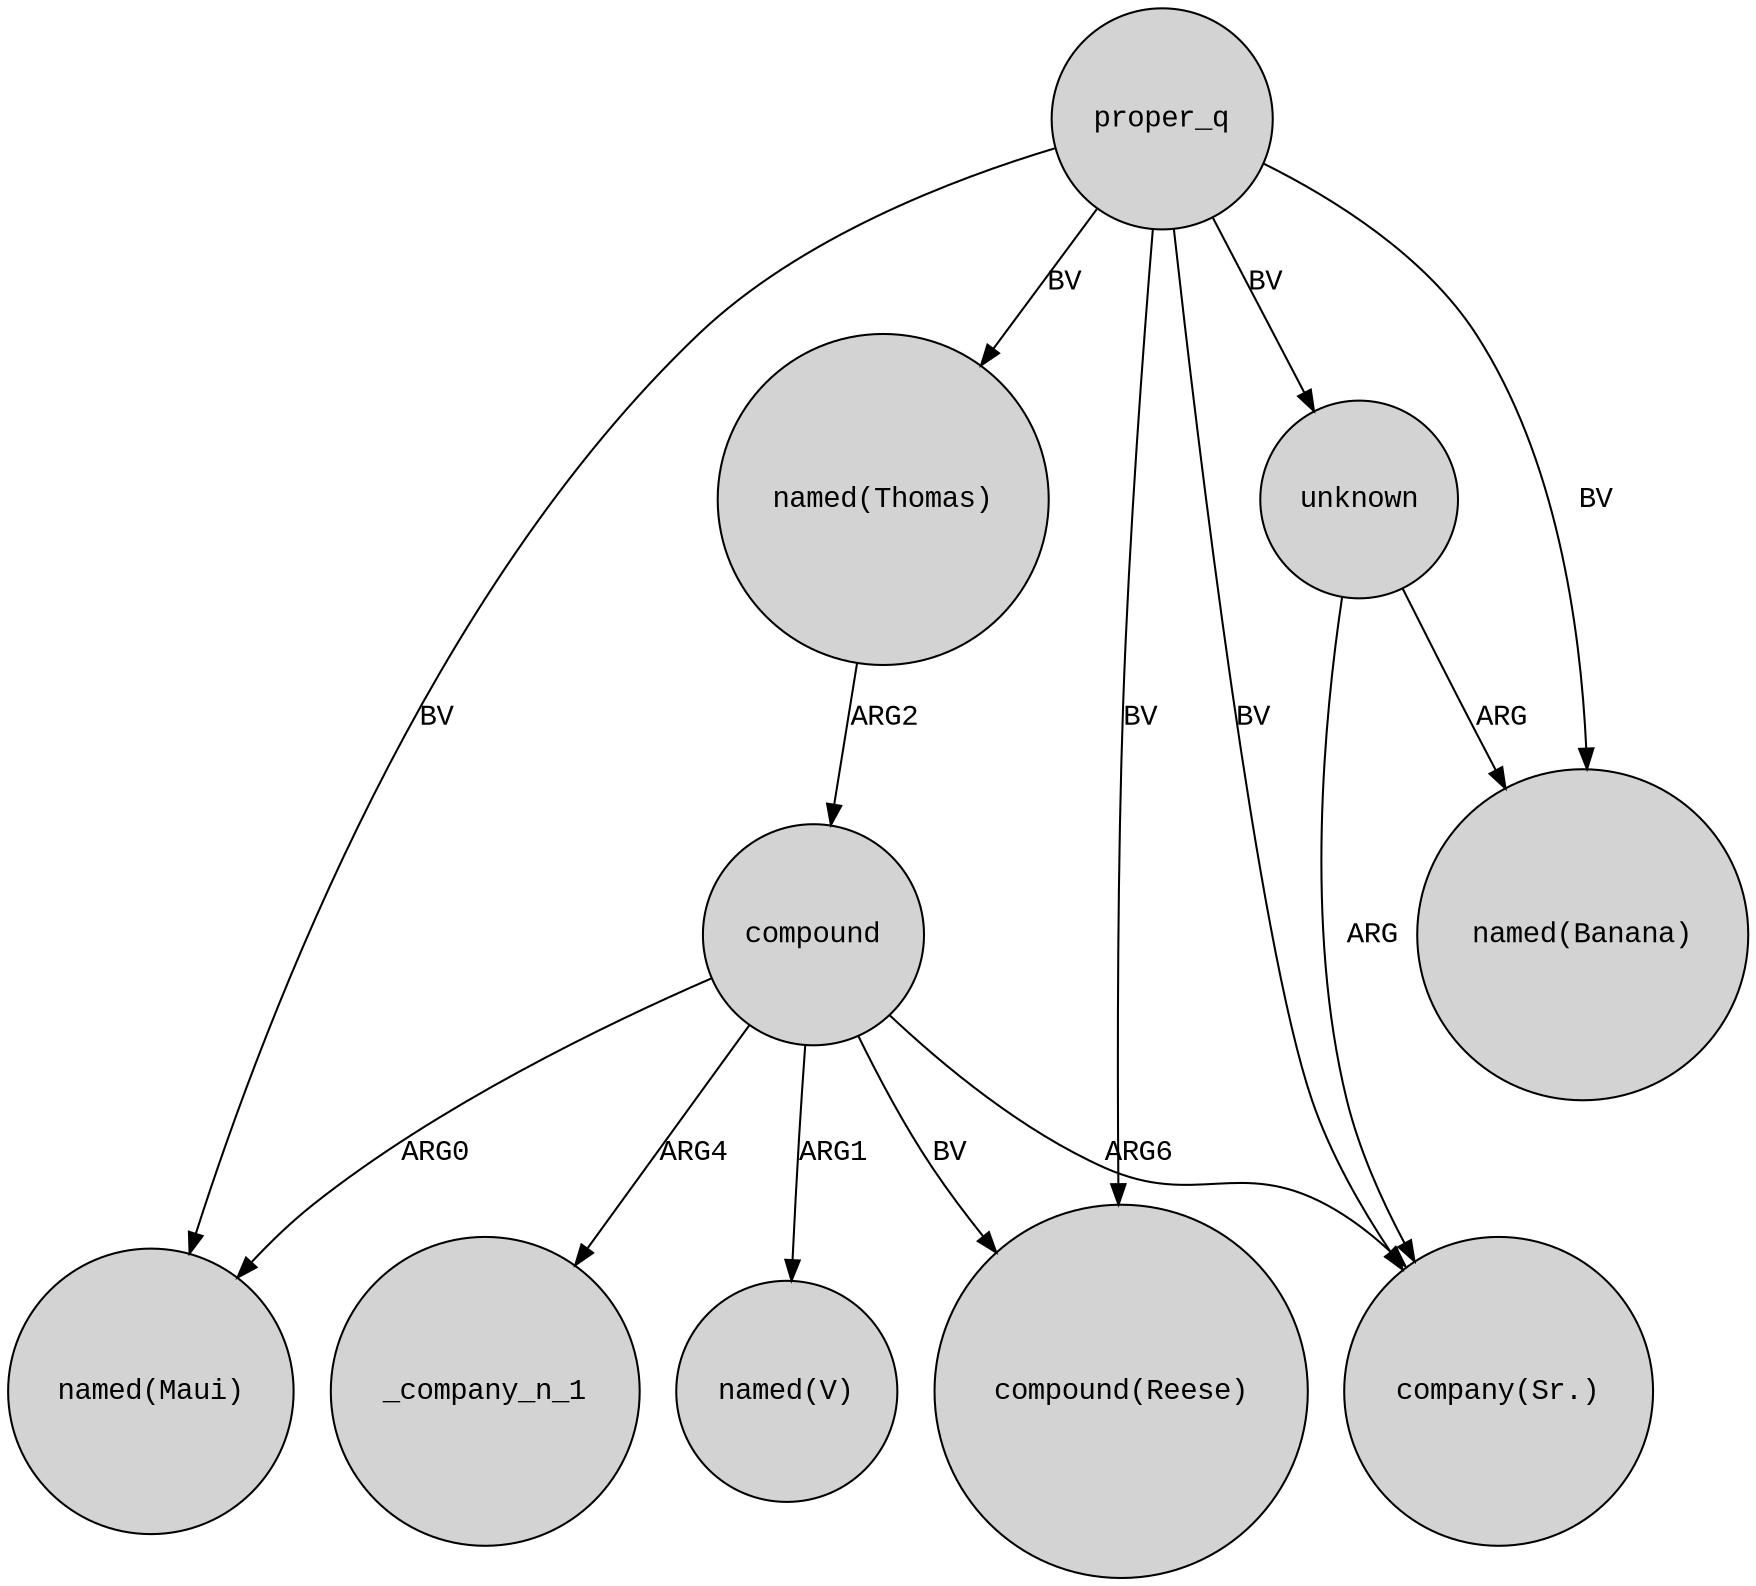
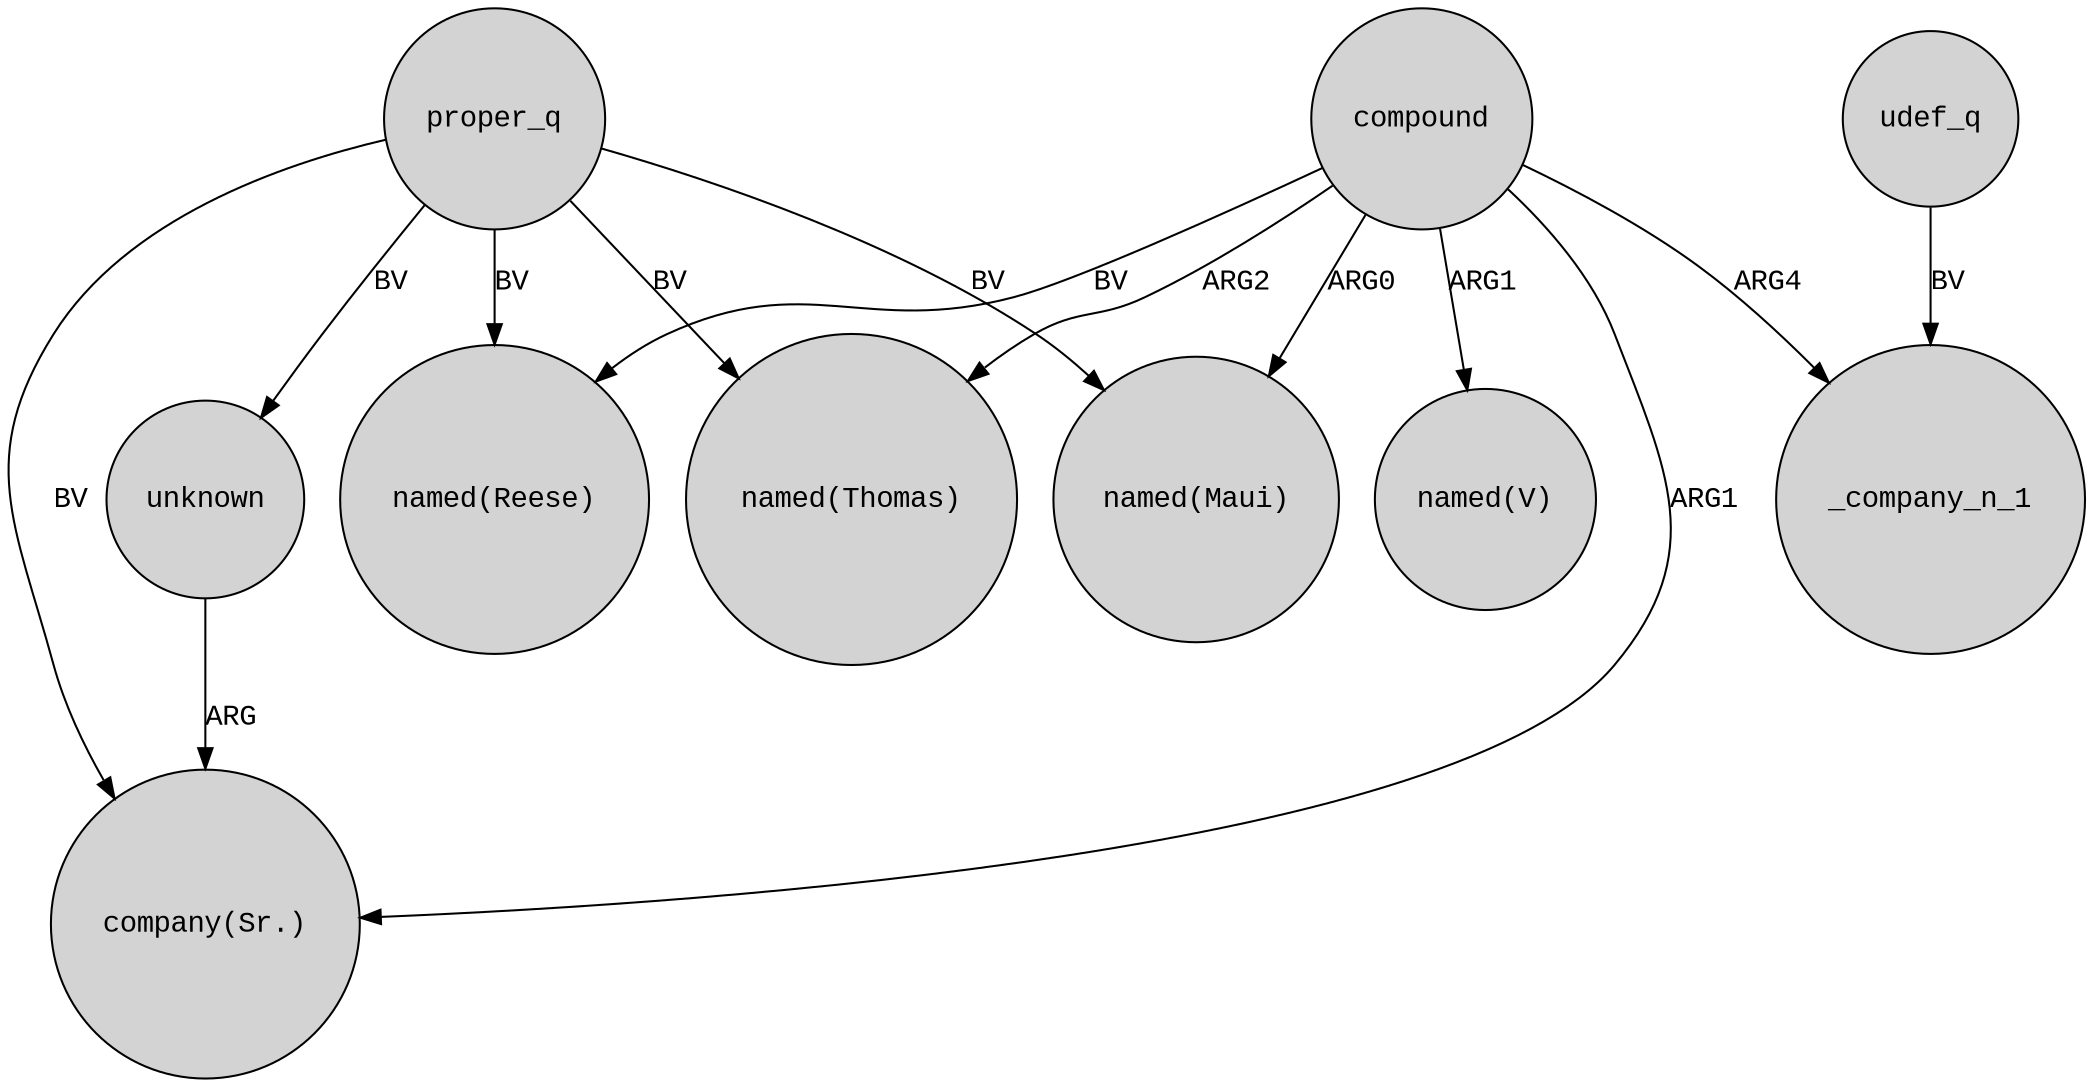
node "udef_q": added
edge "named(Thomas)" -> "compound": reversed
node "named(Banana)": removed
edge "compound" -> "company(Sr.)": label "ARG6" -> "ARG1"
node "compound(Reese)": label "compound(Reese)" -> "named(Reese)"
